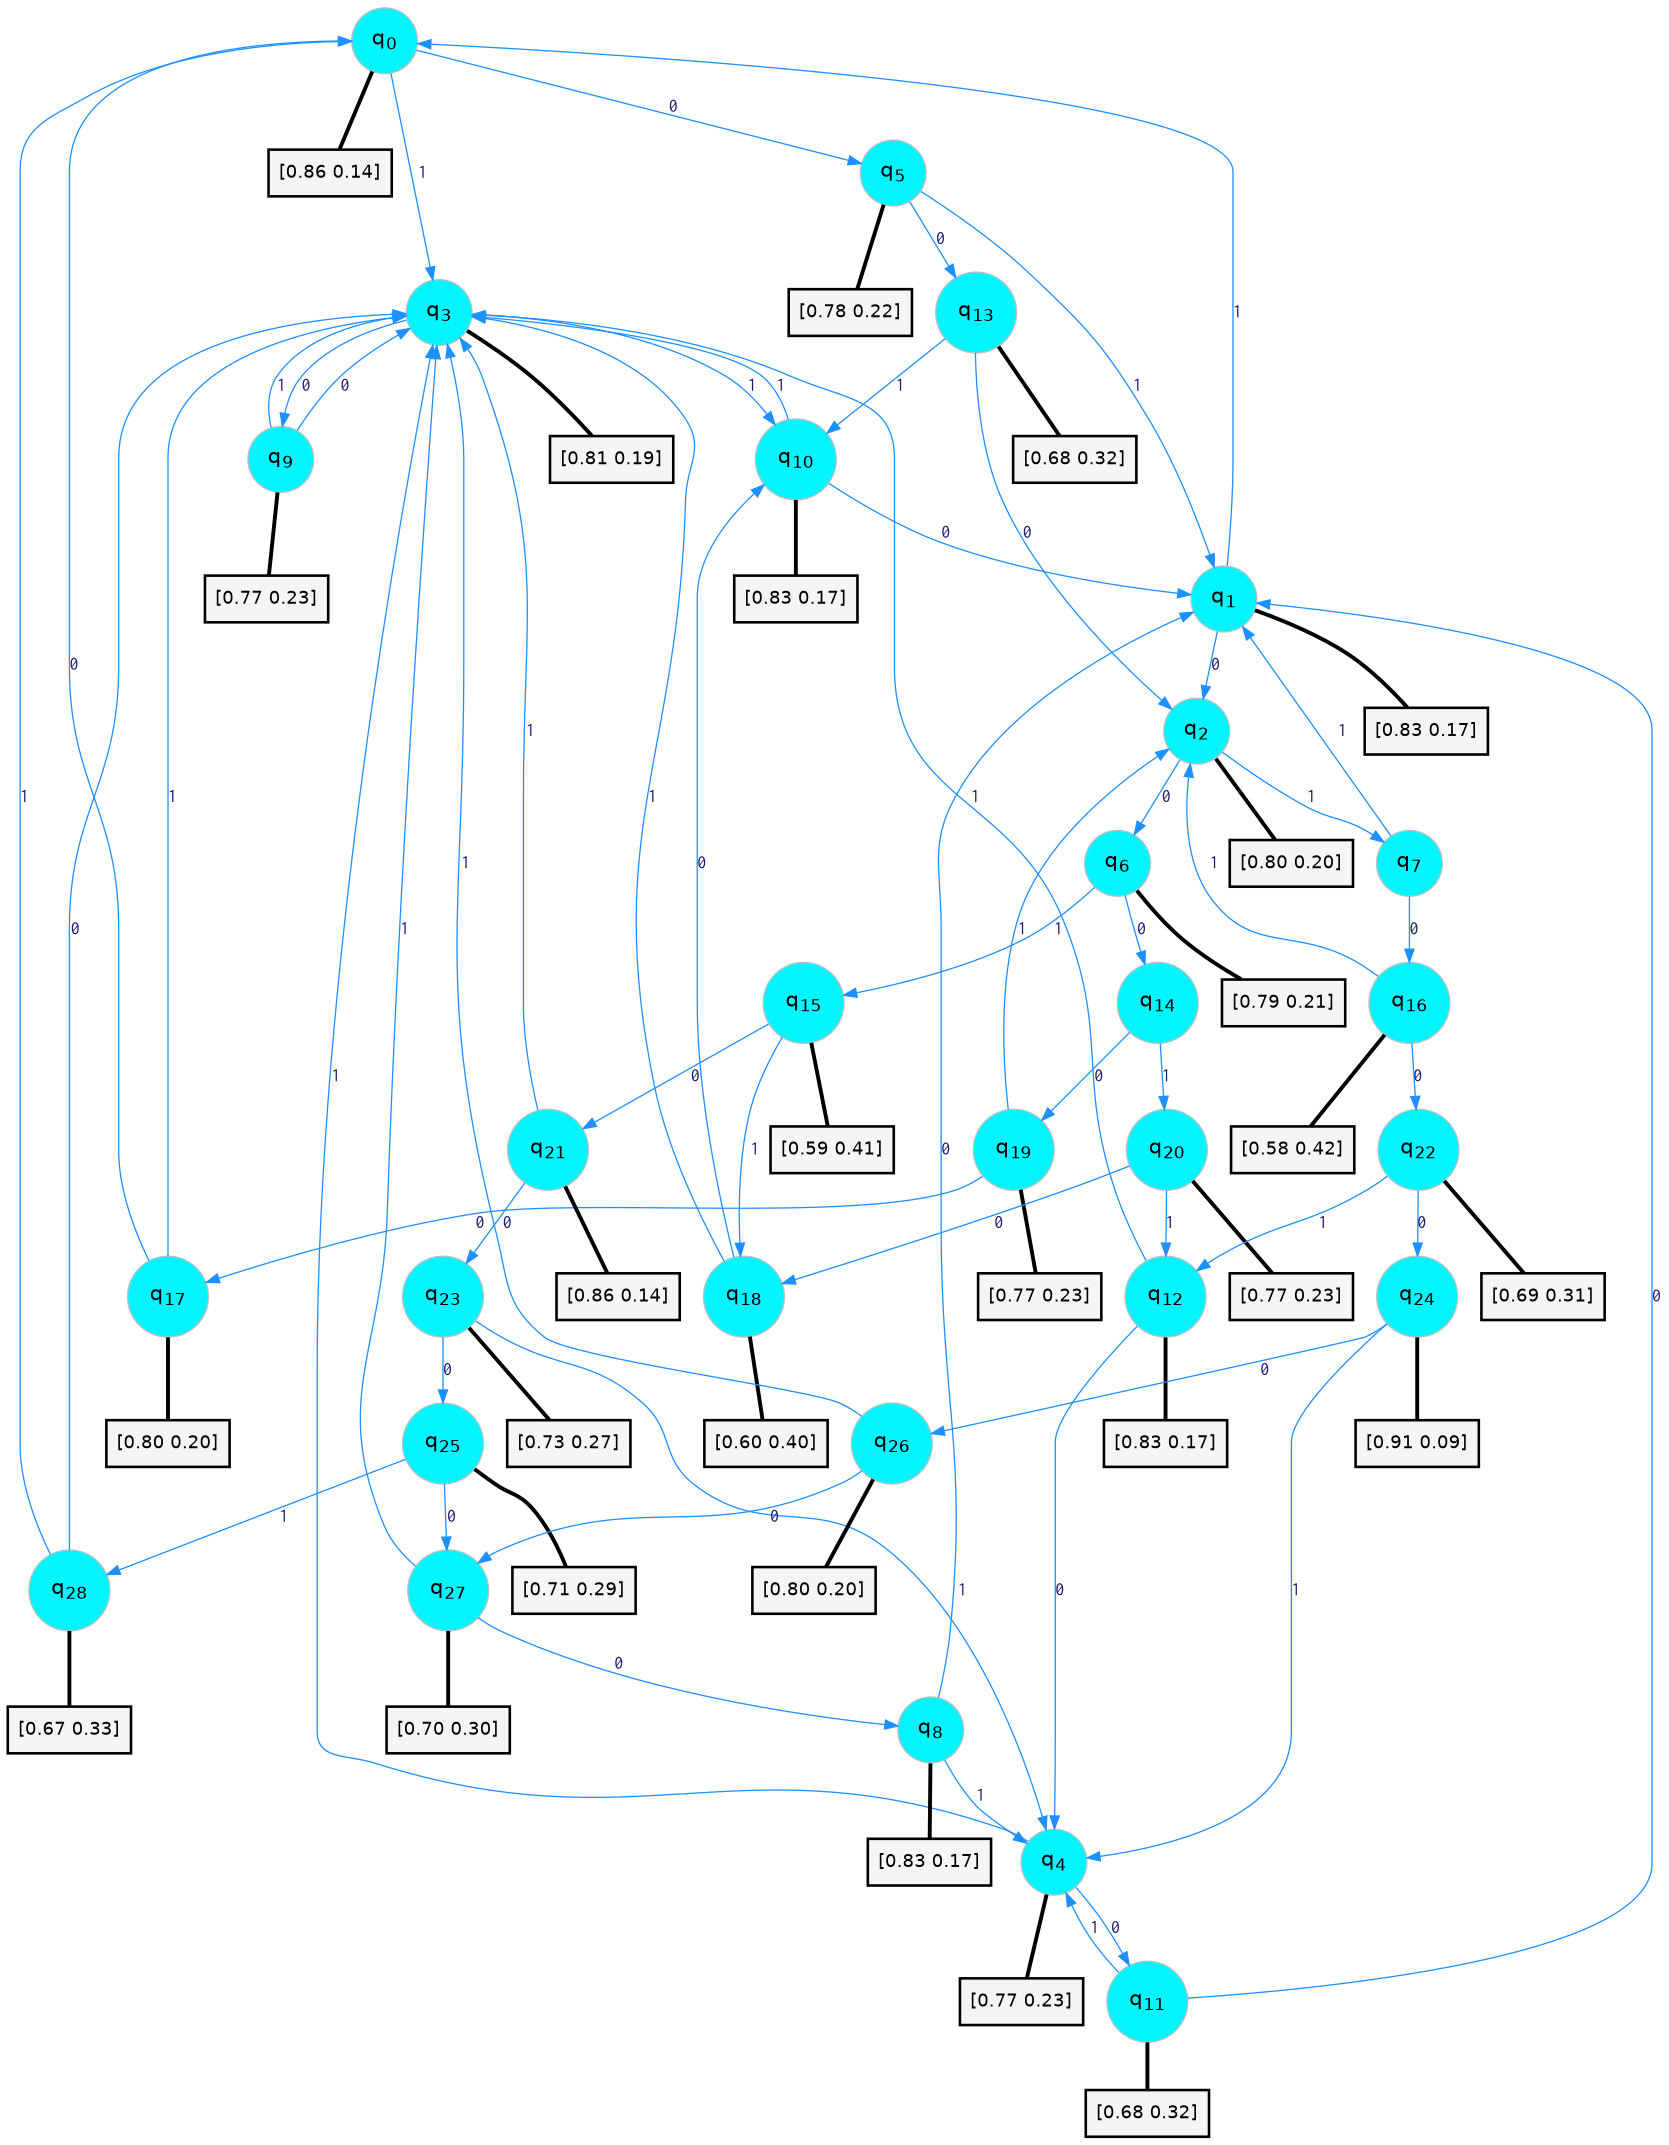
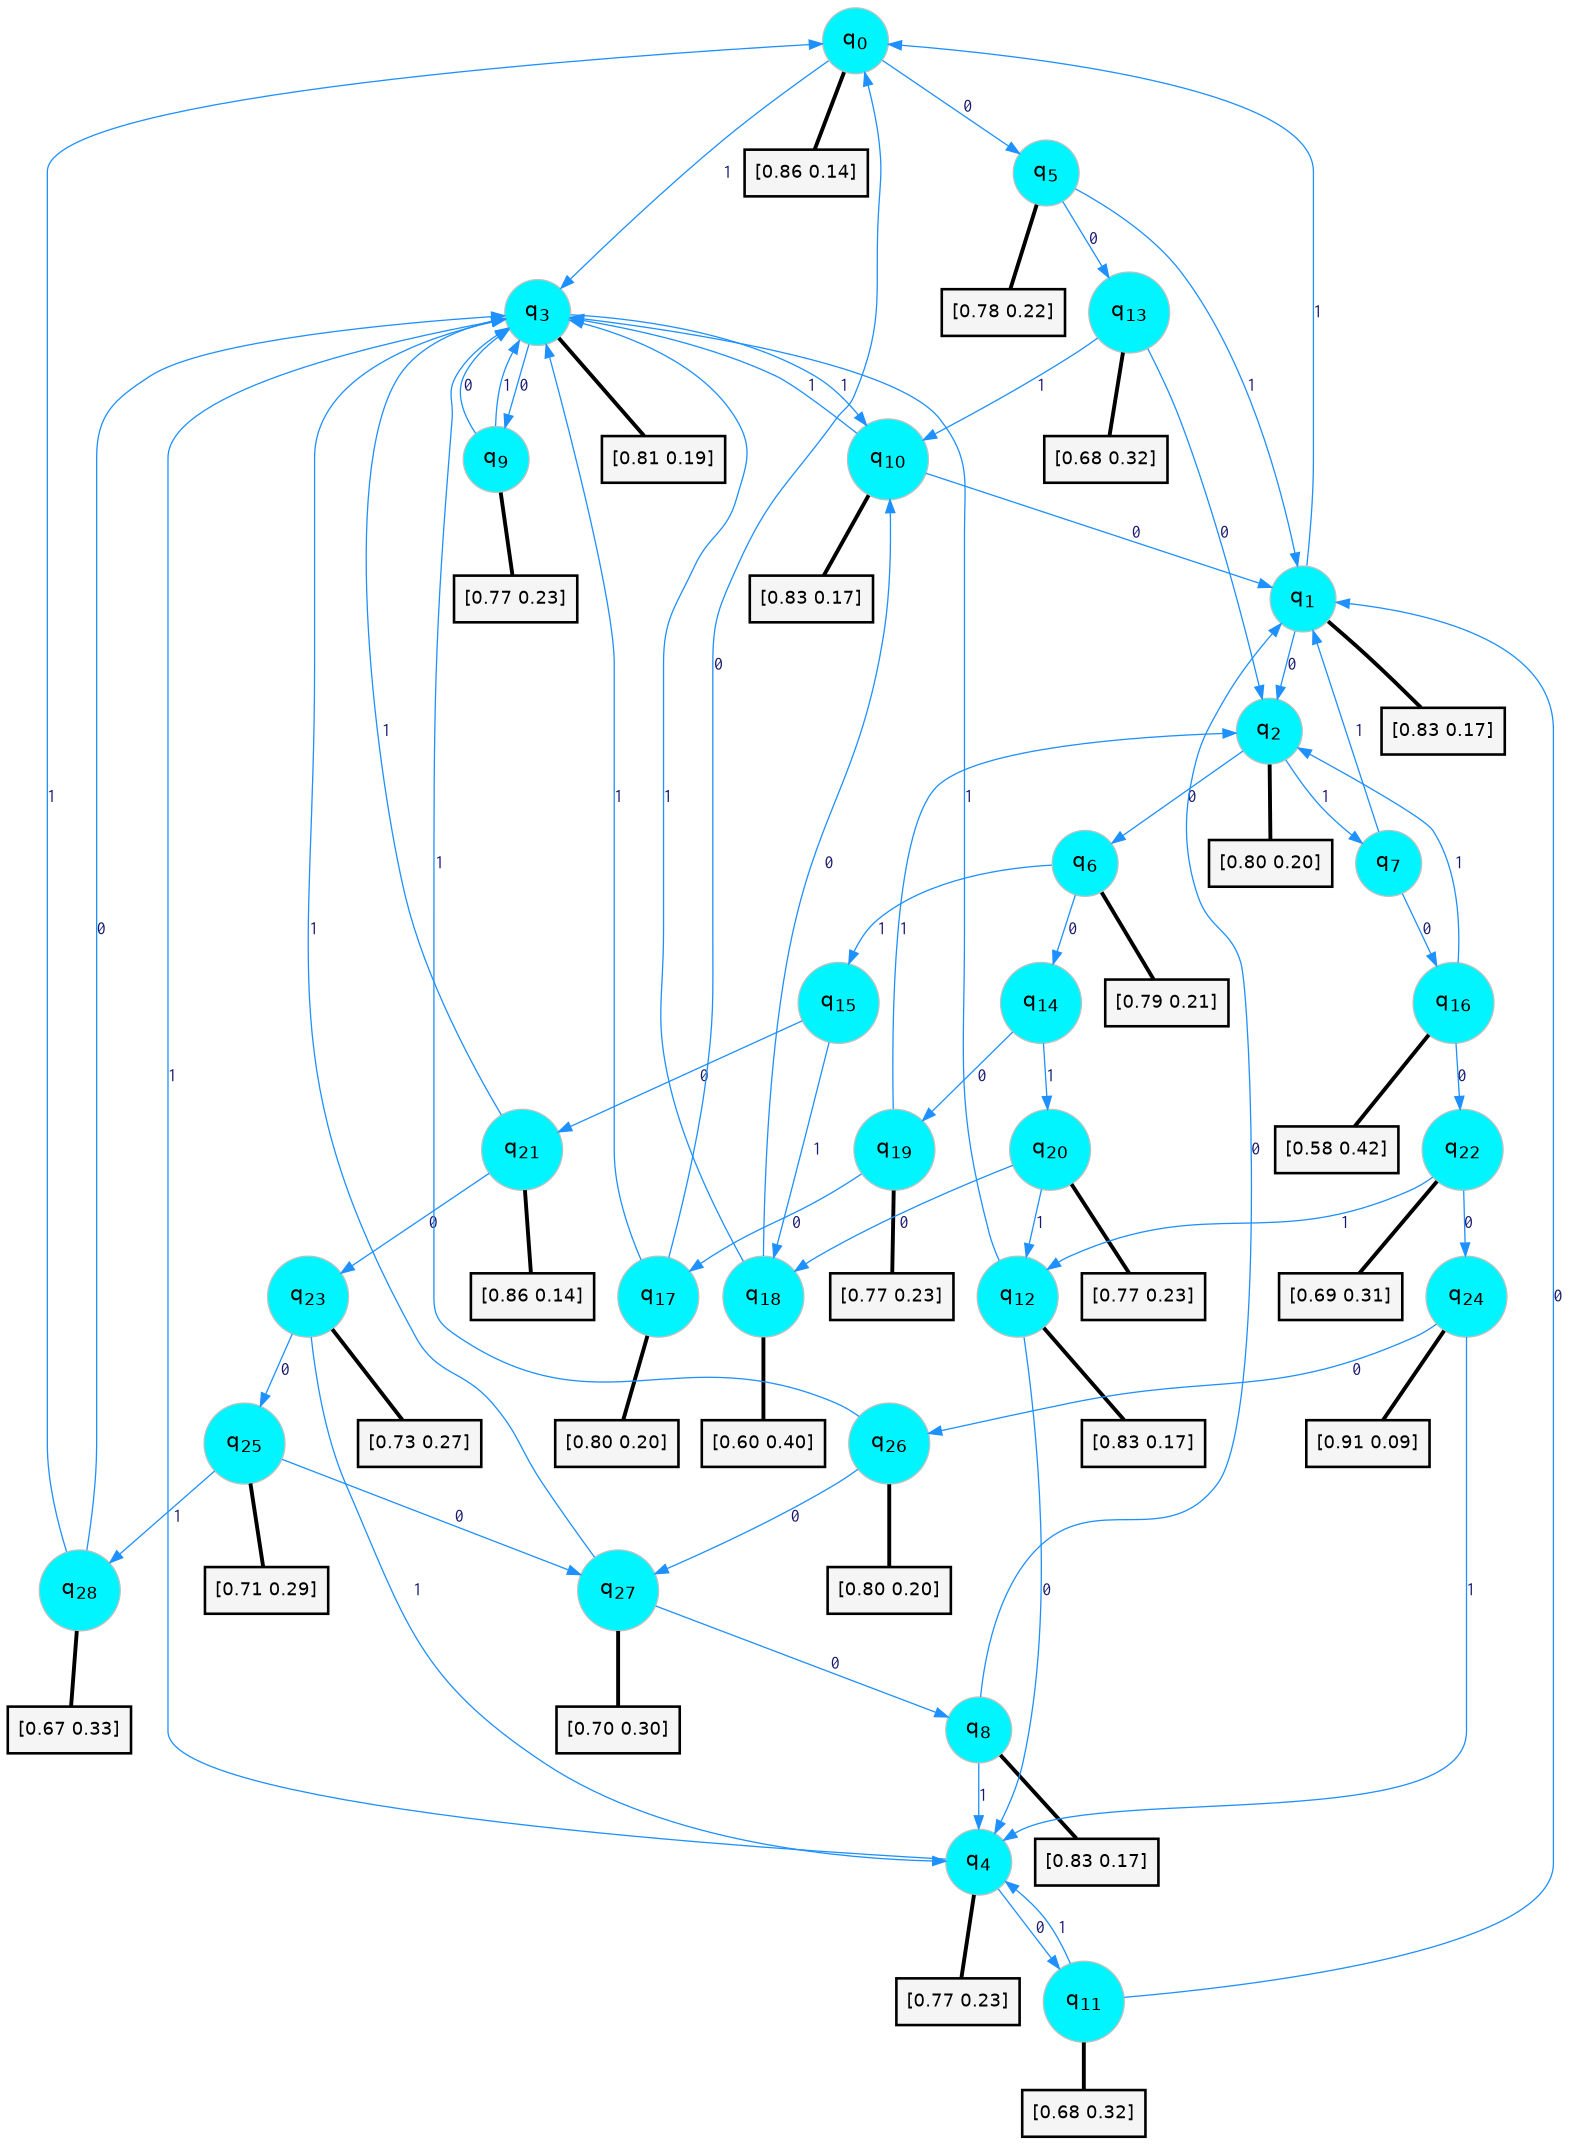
node "[0.59 0.41]": removed
